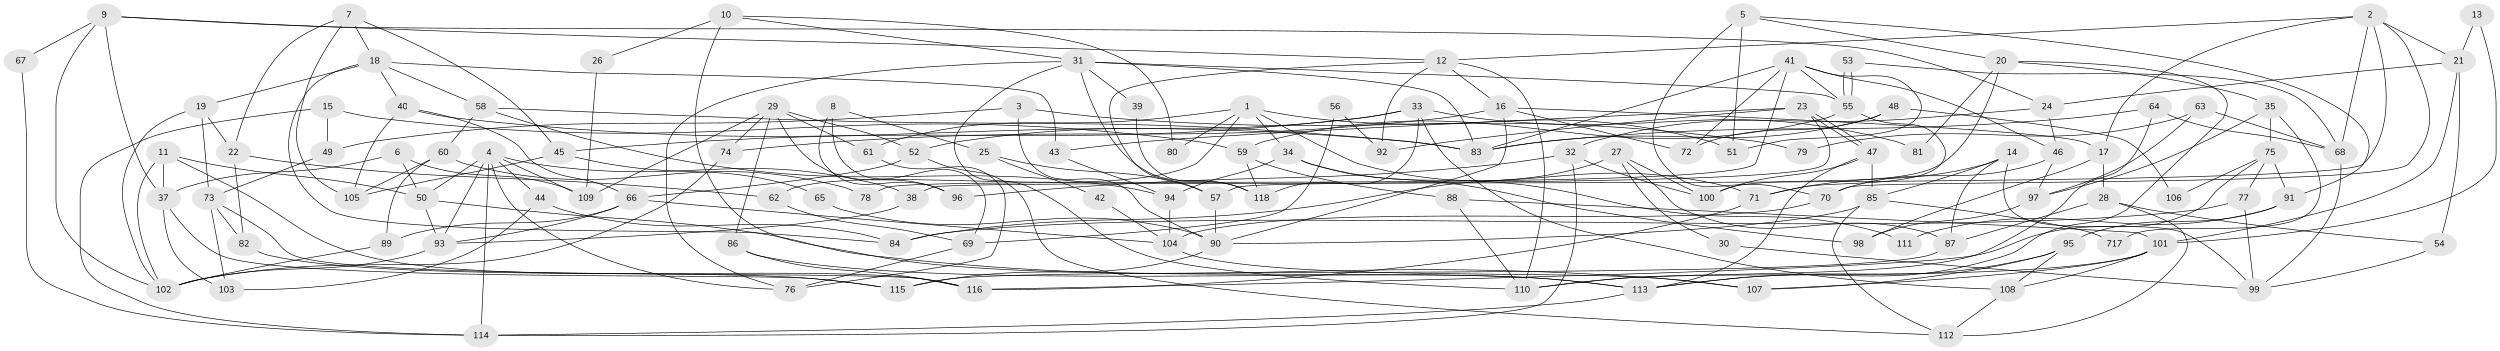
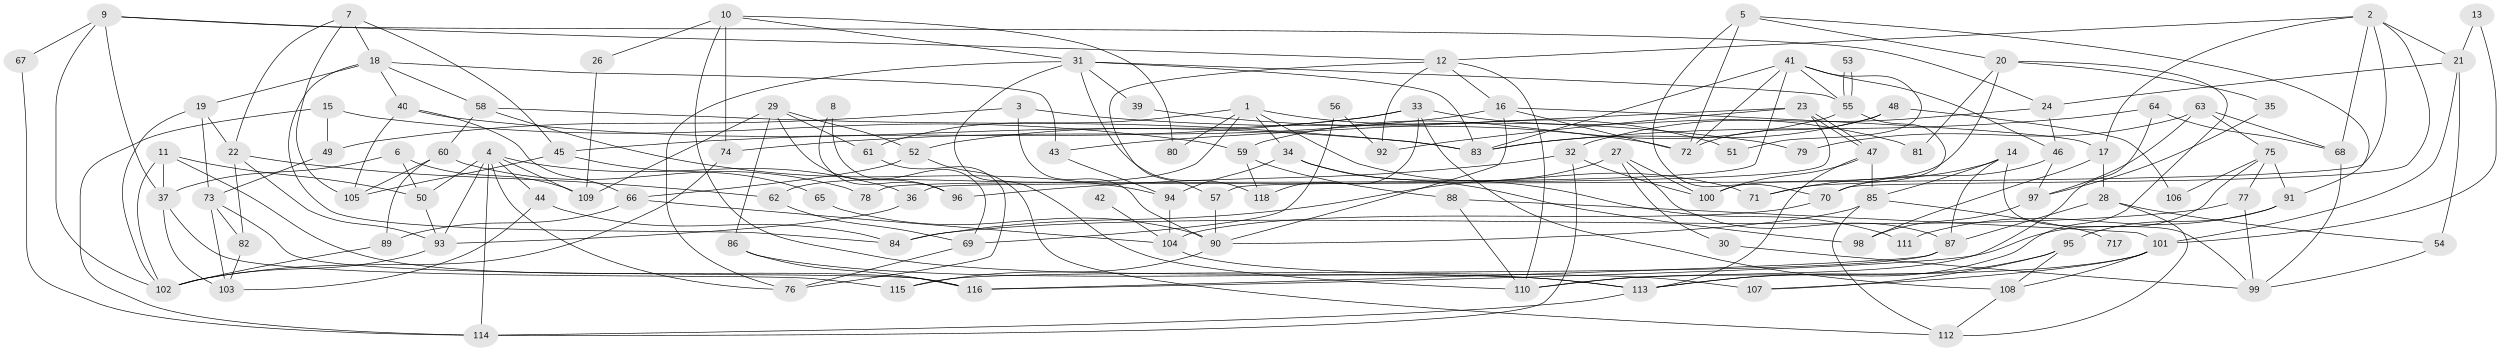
edge "53" -- "68": removed
edge "5" -- "51": now "5" -- "72"
edge "35" -- "75": now "63" -- "75"
edge "29" -- "74": now "10" -- "74"
node "25": removed
edge "39" -- "118": now "39" -- "72"
node "38": label "38" -> "36"
edge "35" -- "717": removed
edge "66" -- "93": now "22" -- "93"
edge "71" -- "116": now "87" -- "116"
edge "50" -- "107": removed
edge "82" -- "115": now "82" -- "103"
